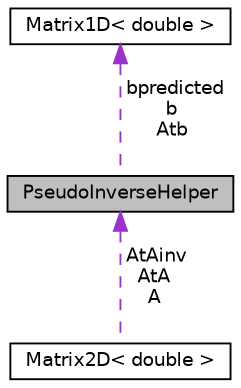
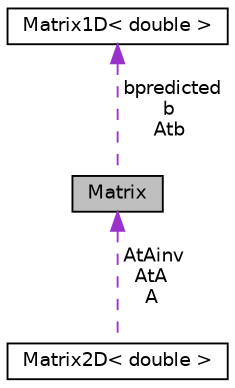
node "PseudoInverseHelper": label "PseudoInverseHelper" -> "Matrix"
